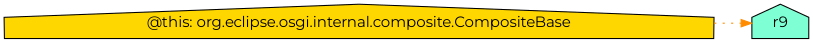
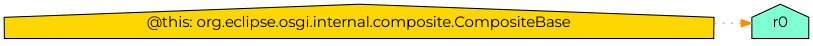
node "r9": label "r9" -> "r0"
